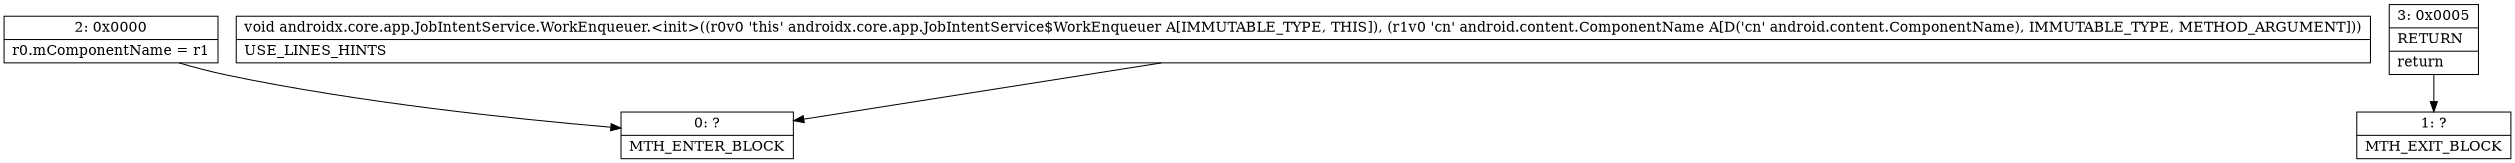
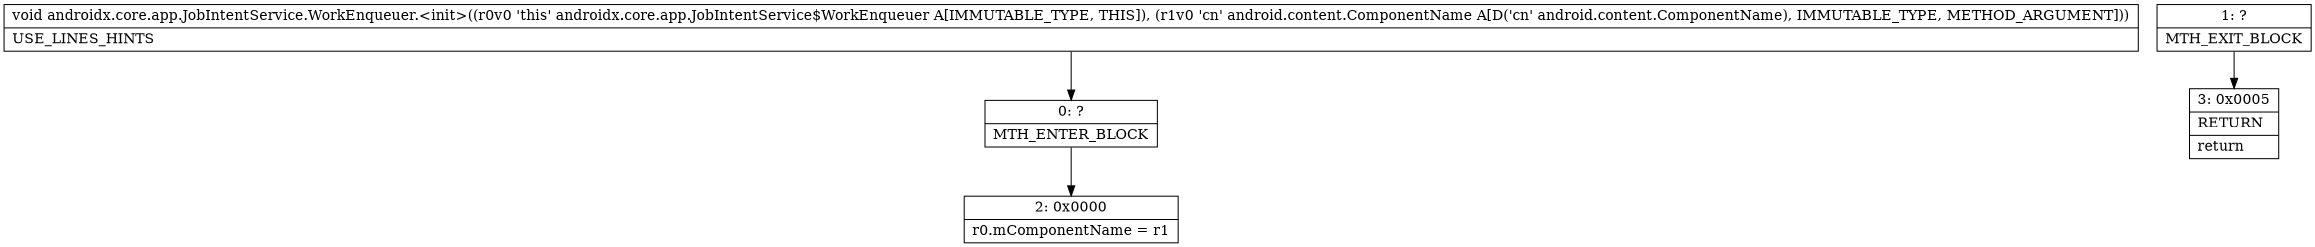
edge "3: 0x0005" -> "1: ?": reversed
edge "2: 0x0000" -> "0: ?": reversed
